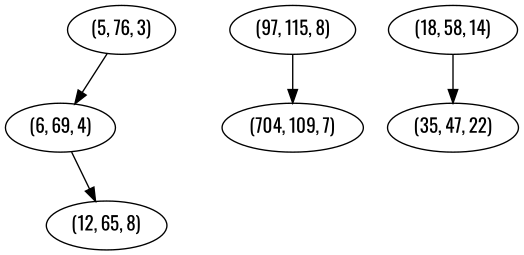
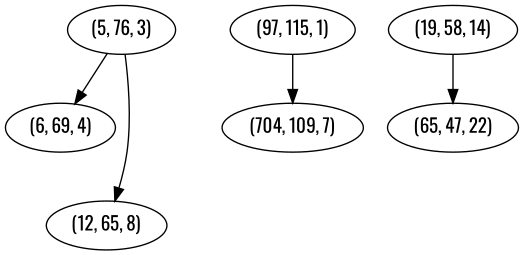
node "(97, 115, 8)": label "(97, 115, 8)" -> "(97, 115, 1)"
node "(18, 58, 14)": label "(18, 58, 14)" -> "(19, 58, 14)"
node "(35, 47, 22)": label "(35, 47, 22)" -> "(65, 47, 22)"
edge "(6, 69, 4)" -> "(12, 65, 8)": now "(5, 76, 3)" -> "(12, 65, 8)"
